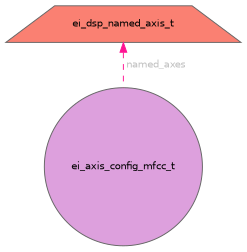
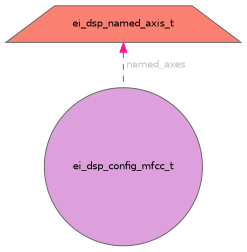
node "ei_axis_config_mfcc_t": label "ei_axis_config_mfcc_t" -> "ei_dsp_config_mfcc_t"
